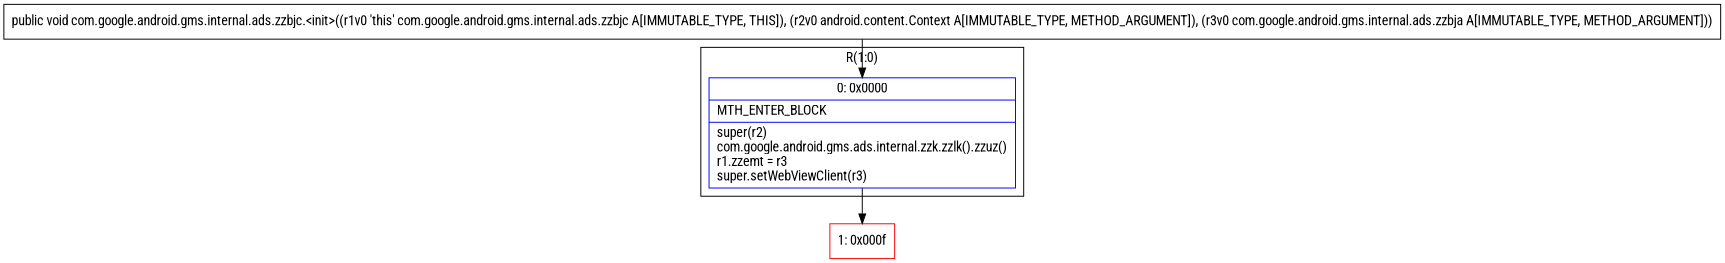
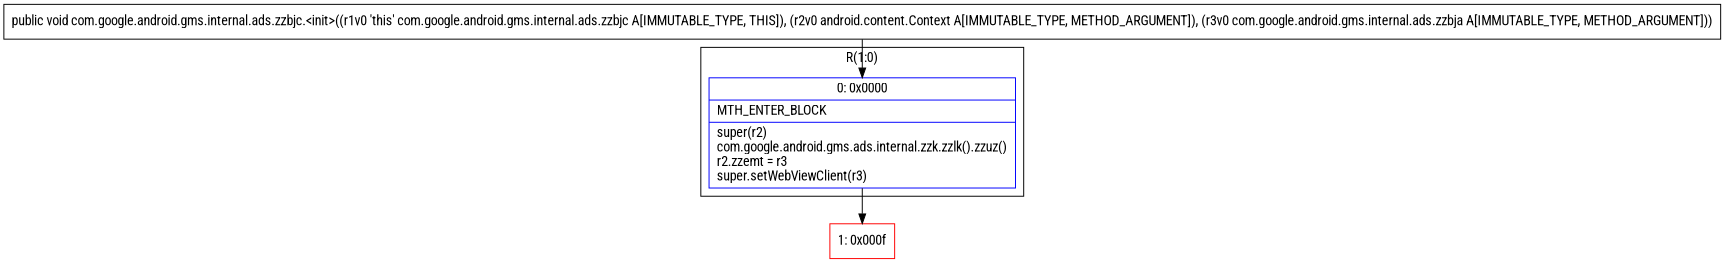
node "0: 0x0000": text "r1.zzemt = r3" -> "r2.zzemt = r3"
